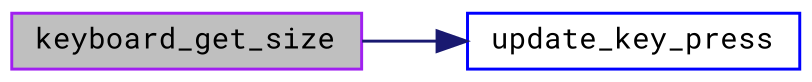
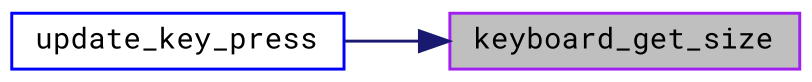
edge "keyboard_get_size" -> "update_key_press": reversed
